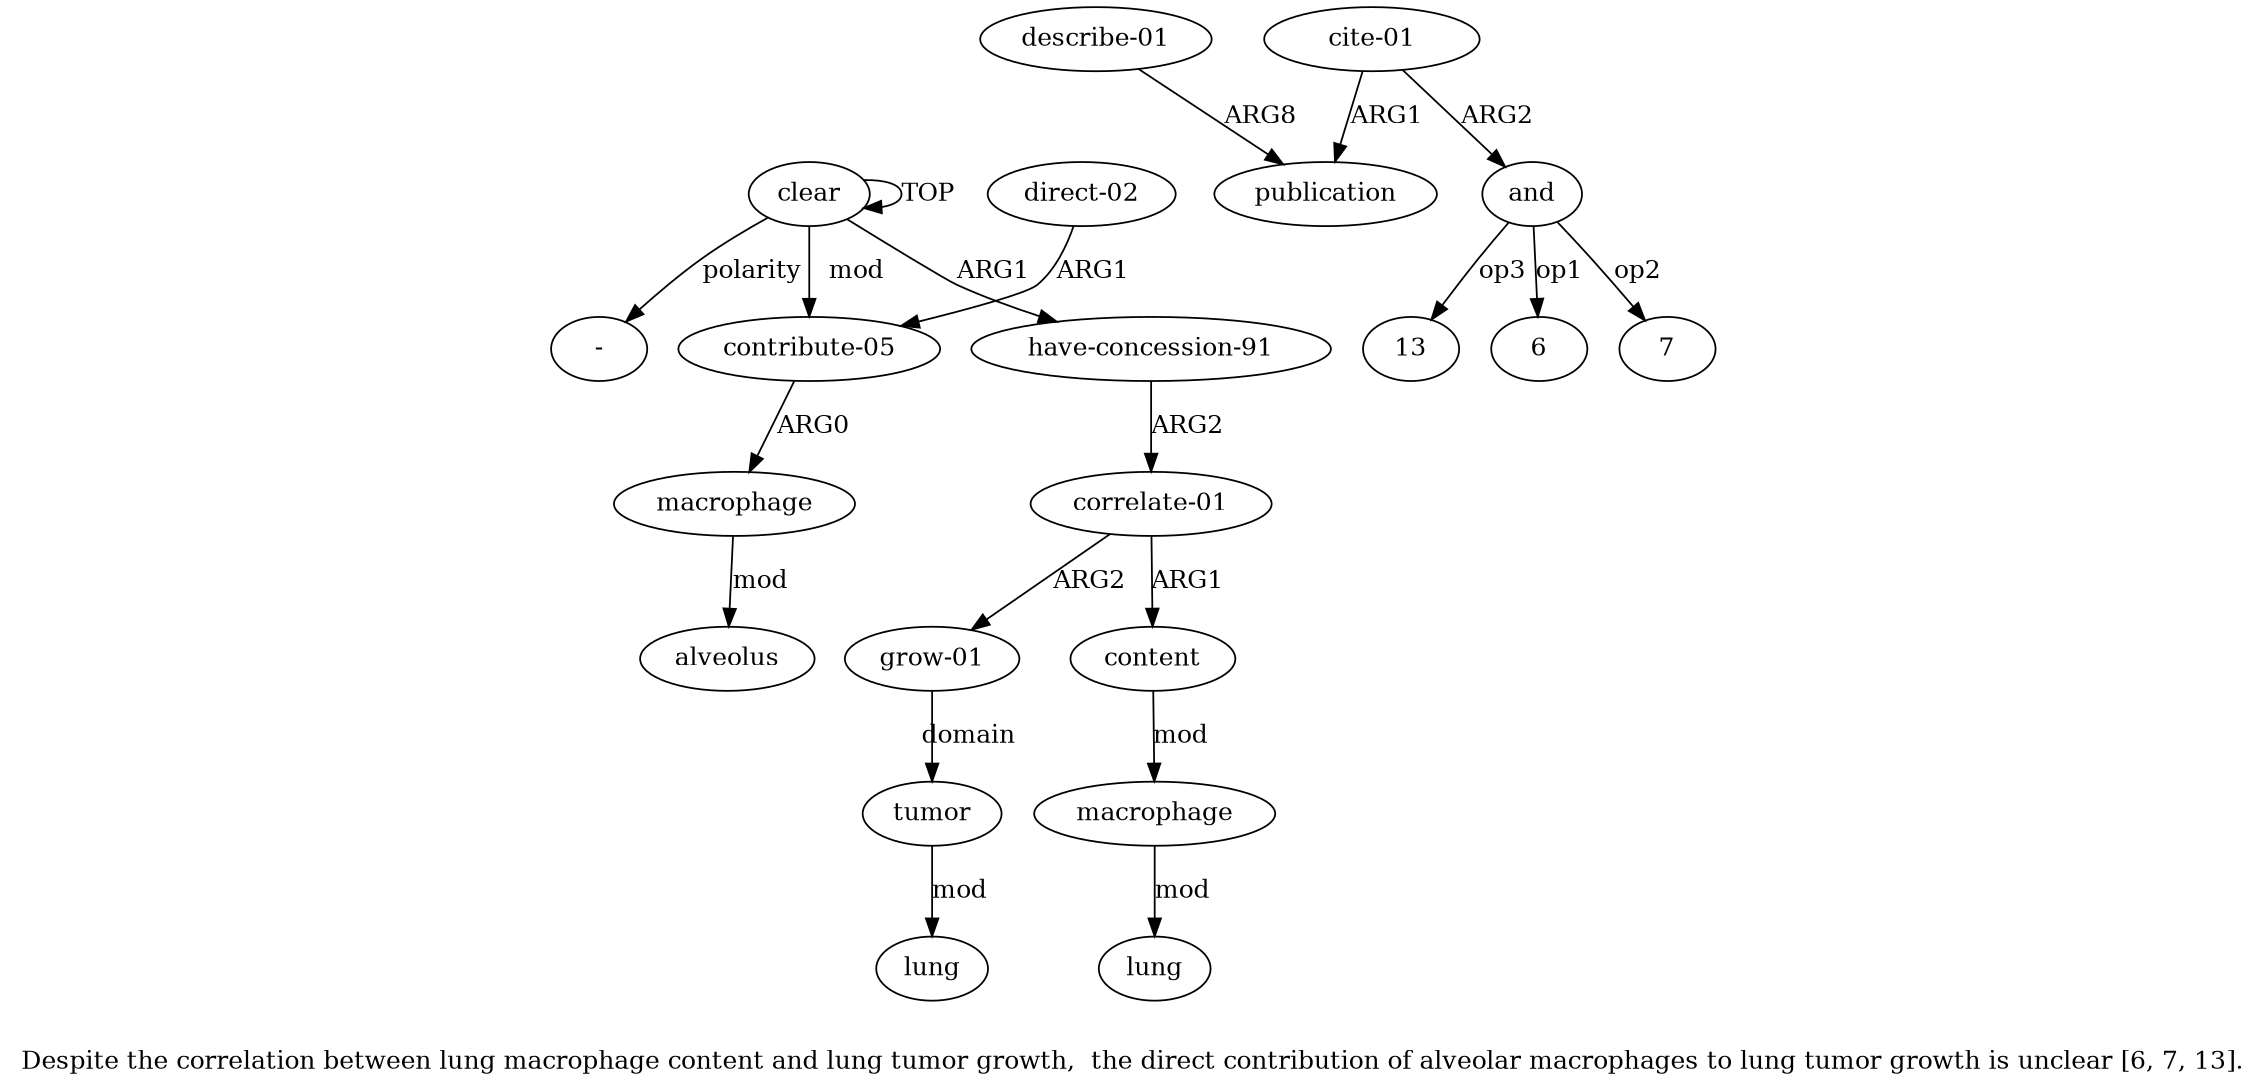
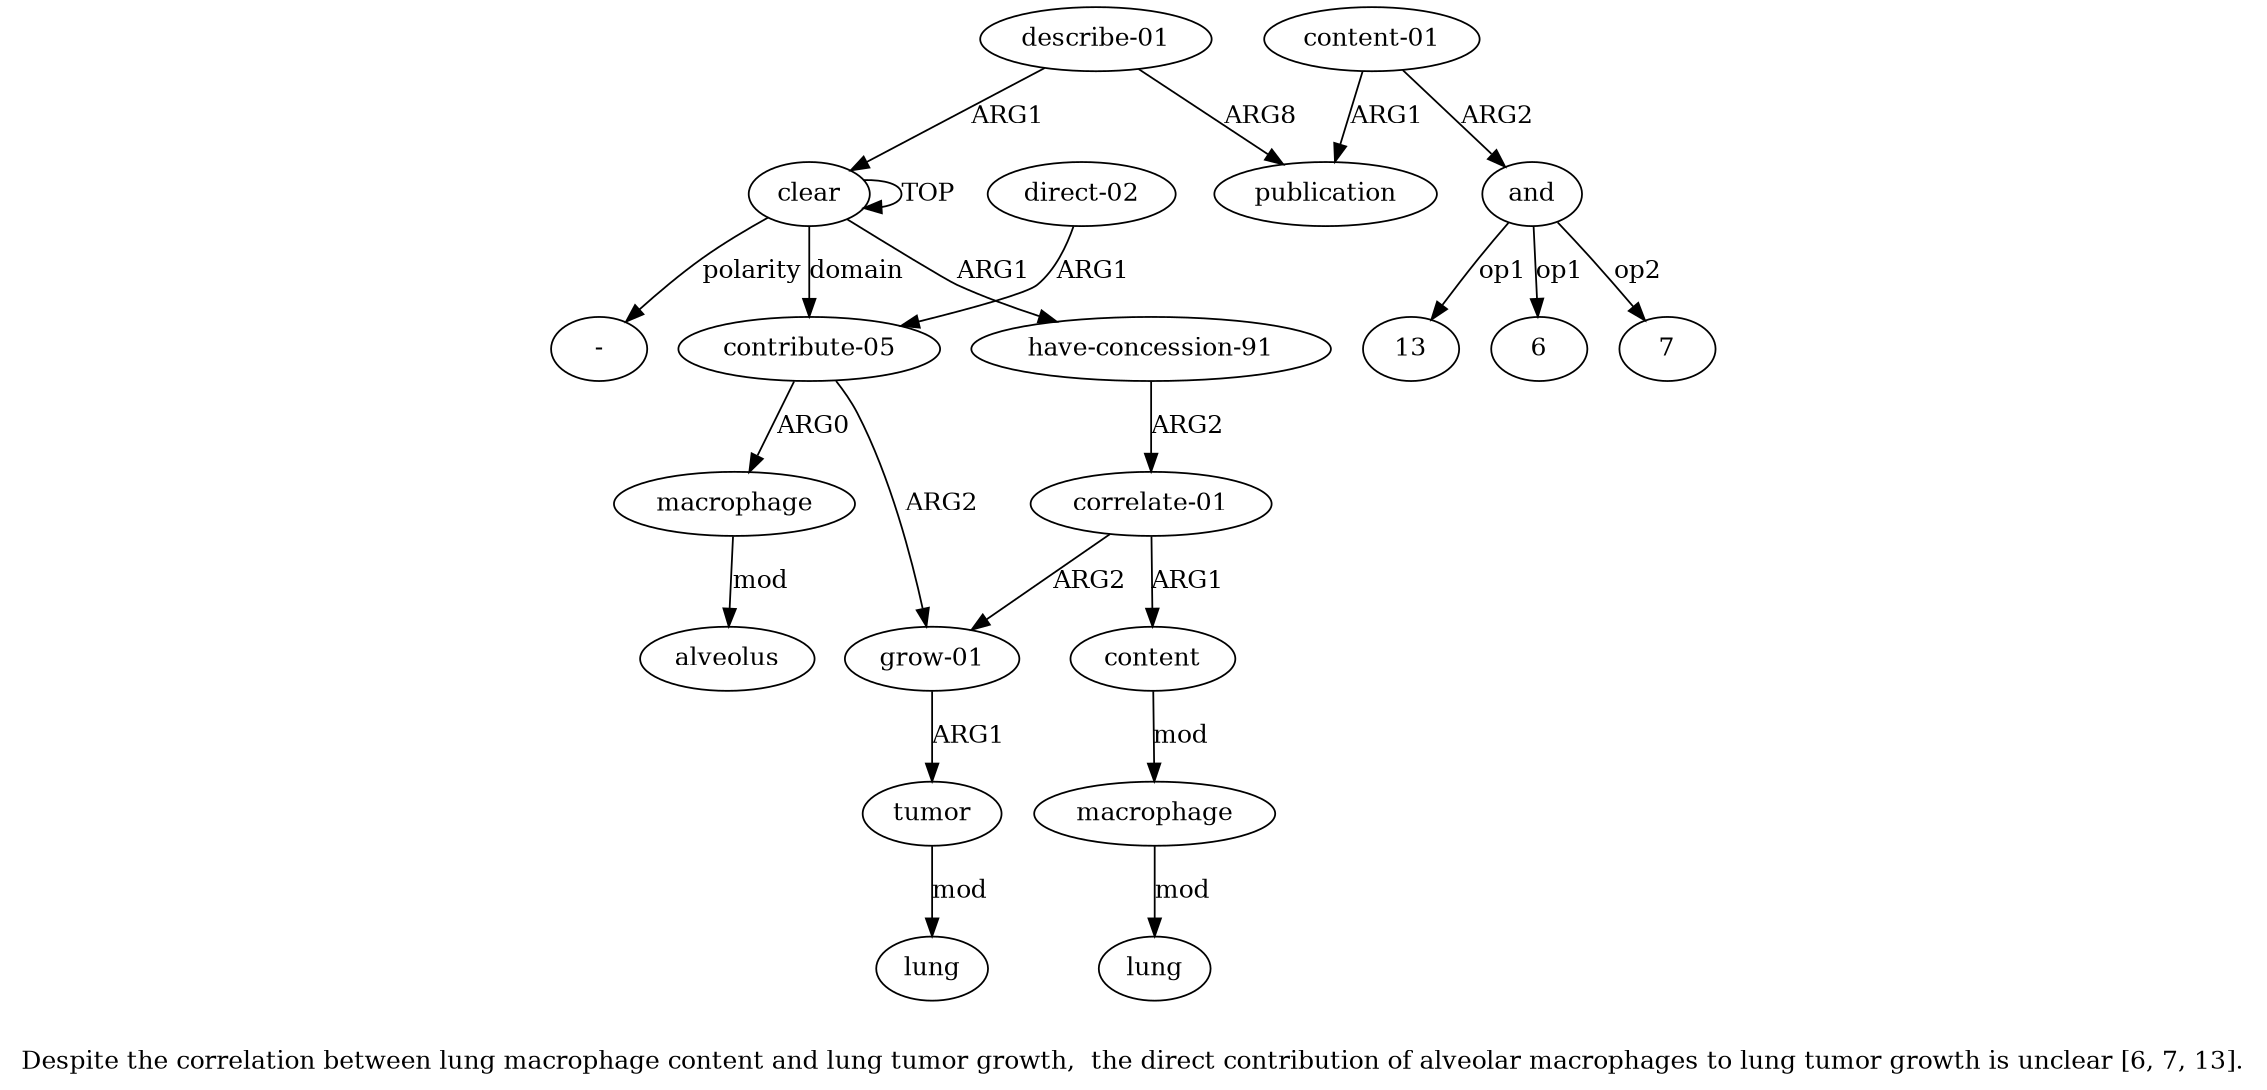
node "cite-01": label "cite-01" -> "content-01"
edge "describe-01" -> "clear": added, label "ARG1"
edge "clear" -> "contribute-05": label "mod" -> "domain"
edge "and" -> "13": label "op3" -> "op1"
edge "contribute-05" -> "grow-01": added, label "ARG2"
edge "grow-01" -> "tumor": label "domain" -> "ARG1"
